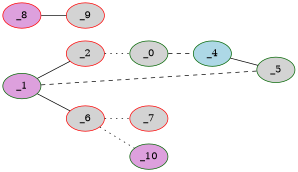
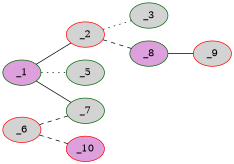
node "_8": color red -> darkgreen
edge "_2" -- "_8": added
node "_0": label "_0" -> "_3"
node "_4": removed
edge "_5" -- "_1": style dashed -> dotted
edge "_1" -- "_6": now "_1" -- "_7"
edge "_6" -- "_7": style dotted -> dashed
node "_7": color red -> darkgreen
edge "_6" -- "_10": style dotted -> dashed
node "_10": color darkgreen -> red
